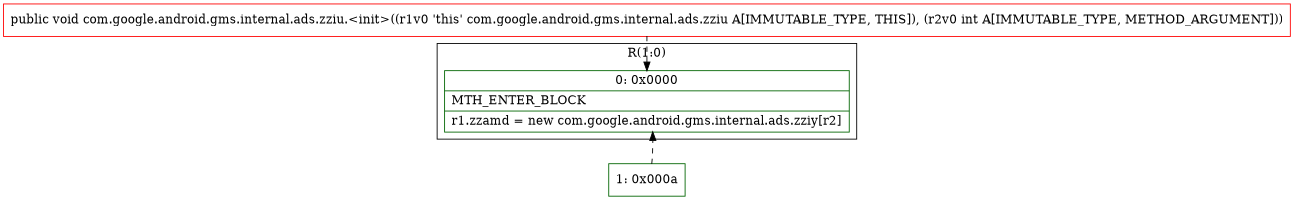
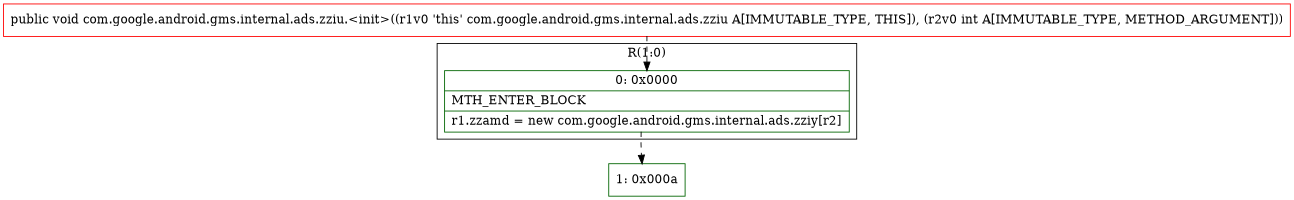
edge "1: 0x000a" -> "0: 0x0000": reversed
